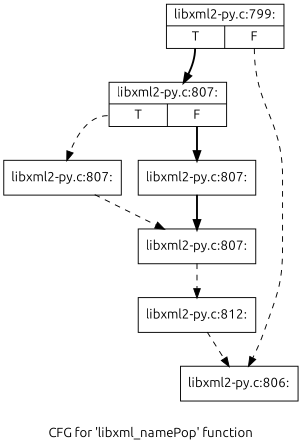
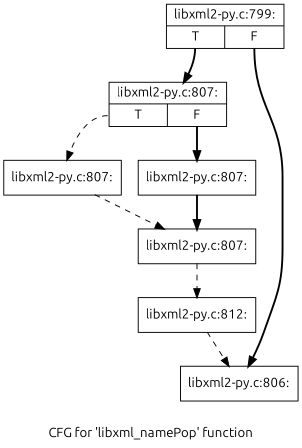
edge "libxml2-py.c:799:" -> "libxml2-py.c:806:": style dashed -> bold
